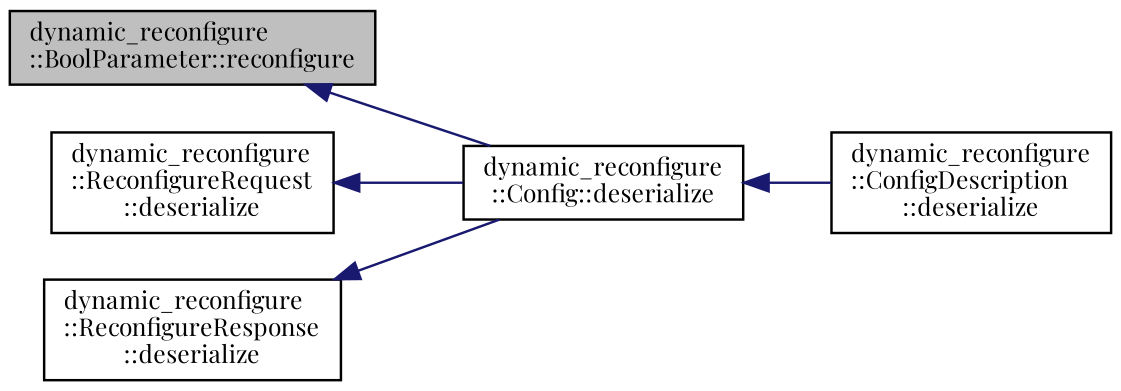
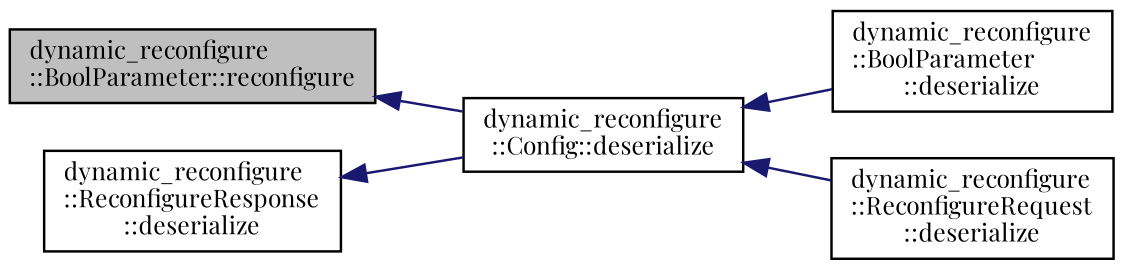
edge "dynamic_reconfigure ::Config::deserialize" -> "dynamic_reconfigure ::ReconfigureRequest ::deserialize": reversed
node "dynamic_reconfigure ::ConfigDescription ::deserialize": label "dynamic_reconfigure ::ConfigDescription ::deserialize" -> "dynamic_reconfigure ::BoolParameter ::deserialize"
